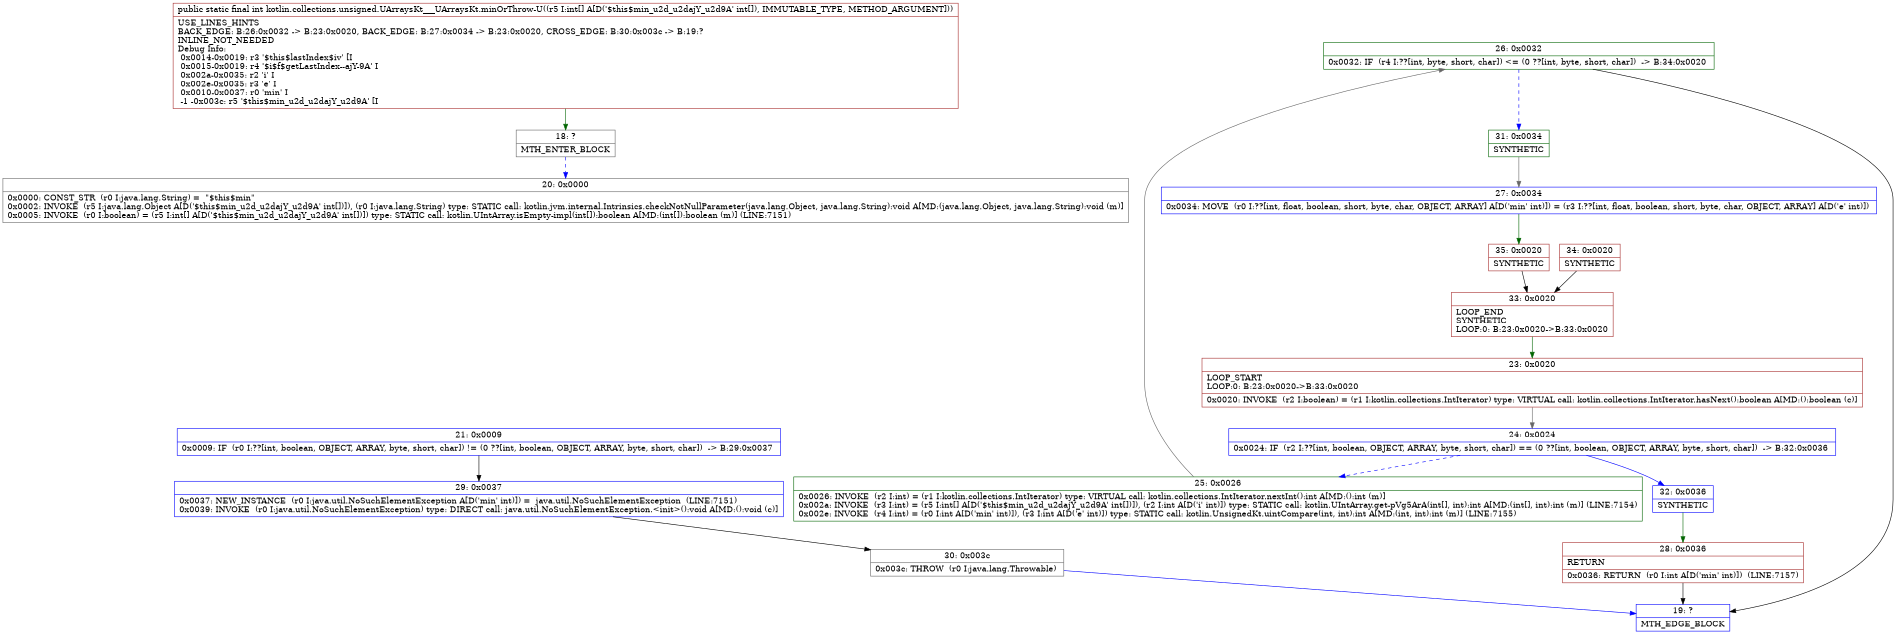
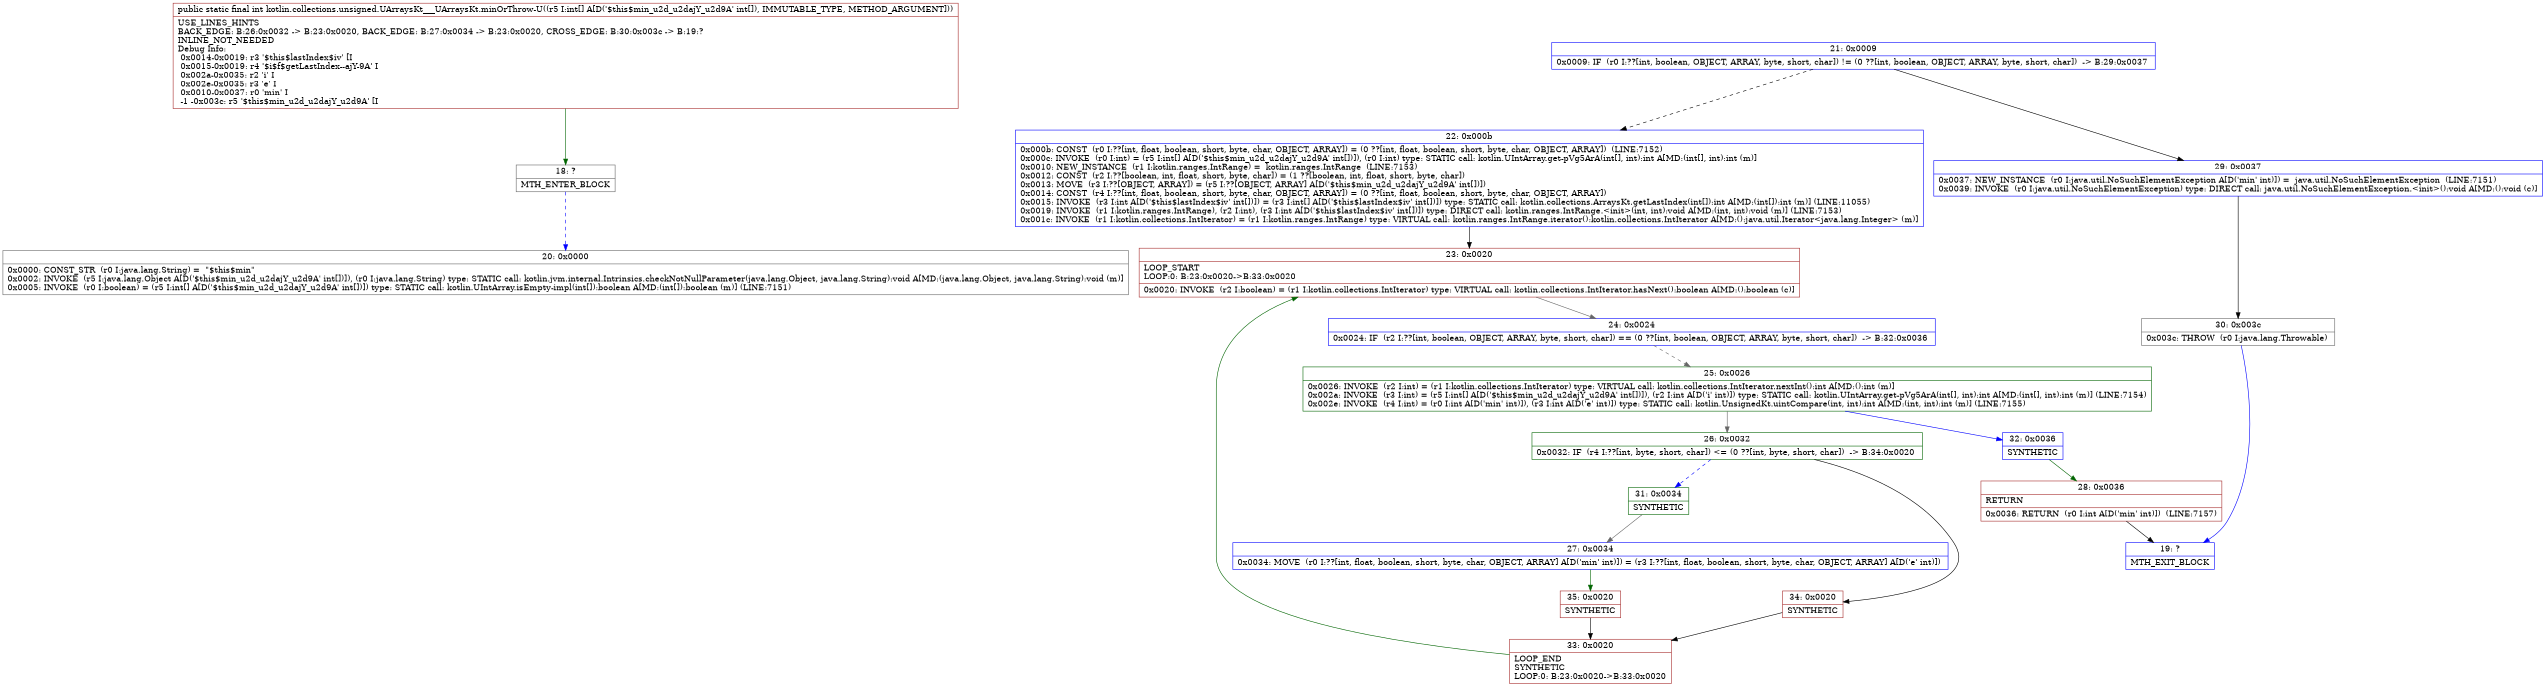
node "22: 0x000b": added
edge "26: 0x0032" -> "19: ?": now "26: 0x0032" -> "34: 0x0020"
edge "24: 0x0024" -> "25: 0x0026": color blue -> gray40
edge "24: 0x0024" -> "32: 0x0036": now "25: 0x0026" -> "32: 0x0036"
node "19: ?": text "MTH_EDGE_BLOCK" -> "MTH_EXIT_BLOCK"
